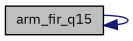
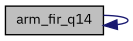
node "arm_fir_q15": label "arm_fir_q15" -> "arm_fir_q14"
